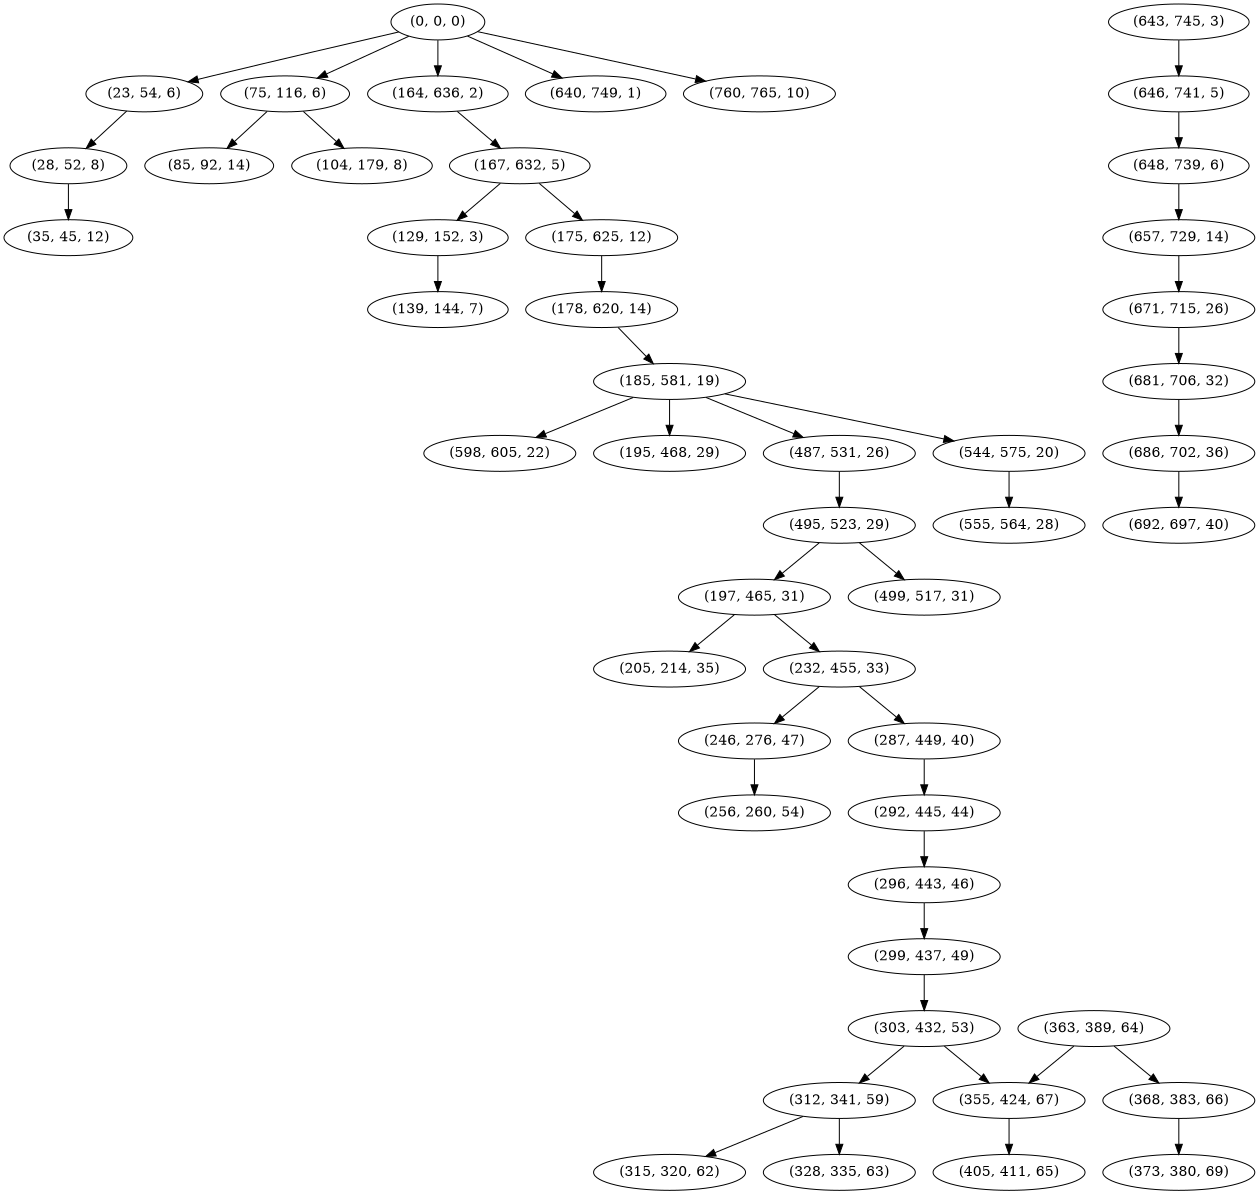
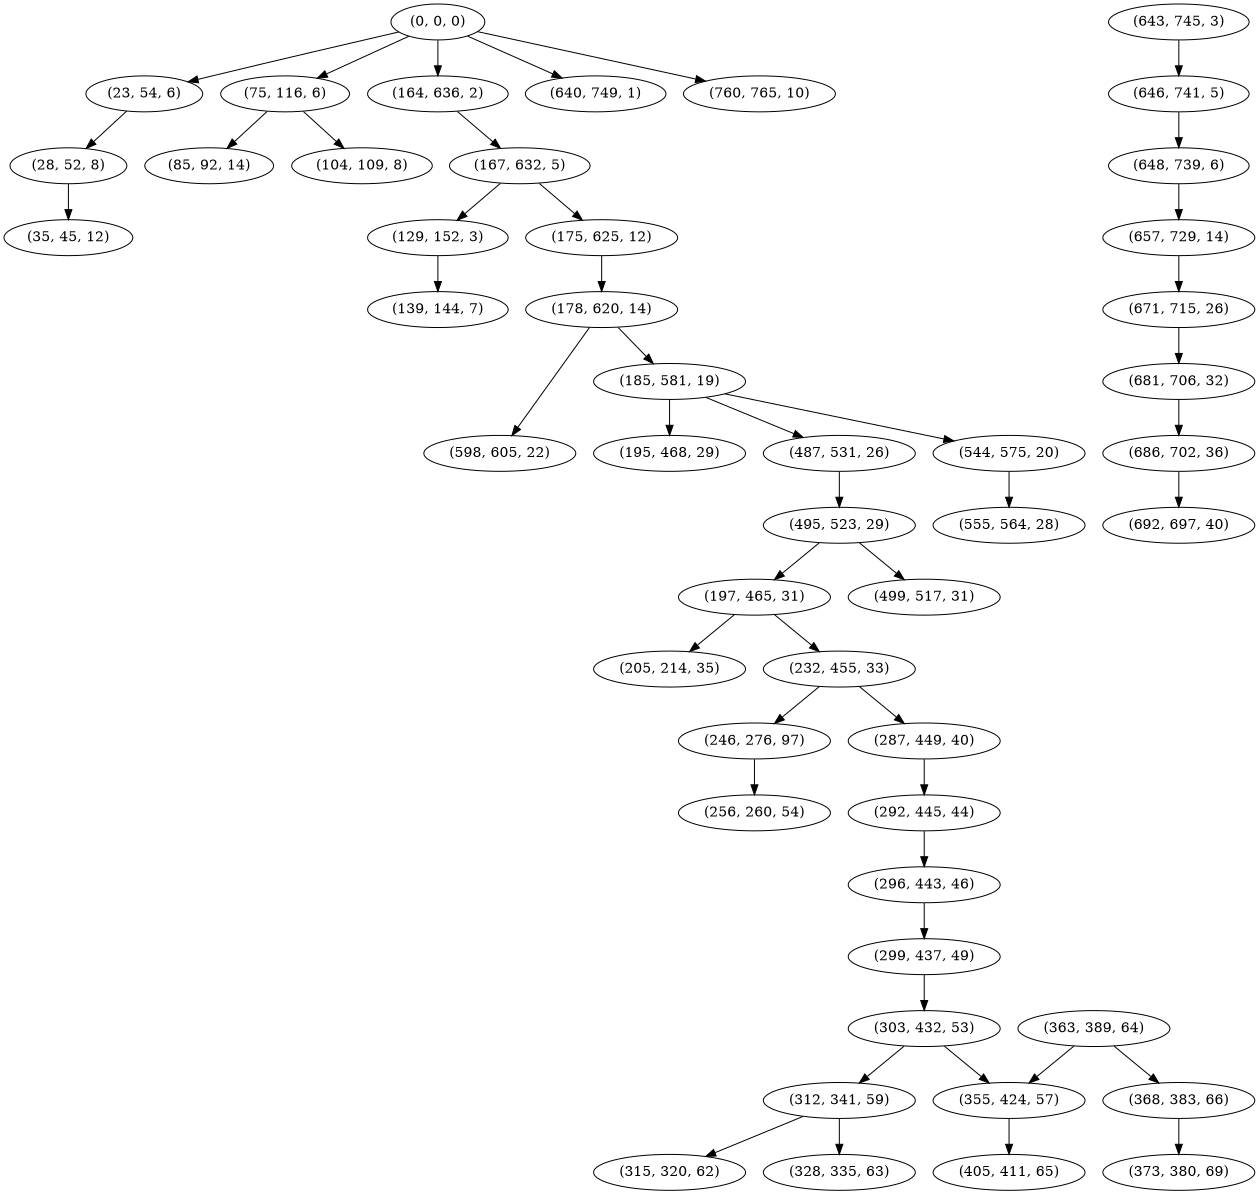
node "(104, 179, 8)": label "(104, 179, 8)" -> "(104, 109, 8)"
edge "(185, 581, 19)" -> "(598, 605, 22)": now "(178, 620, 14)" -> "(598, 605, 22)"
node "(246, 276, 47)": label "(246, 276, 47)" -> "(246, 276, 97)"
node "(355, 424, 67)": label "(355, 424, 67)" -> "(355, 424, 57)"
